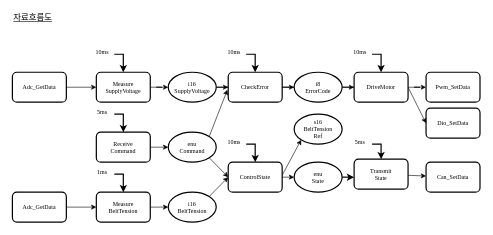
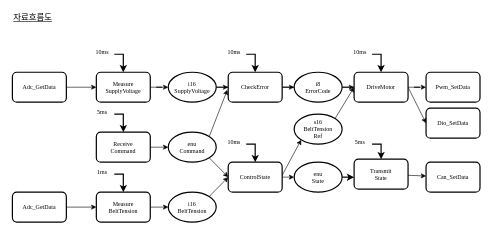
edge "s16 BeltTension Ref" -> "DriveMotor": added
